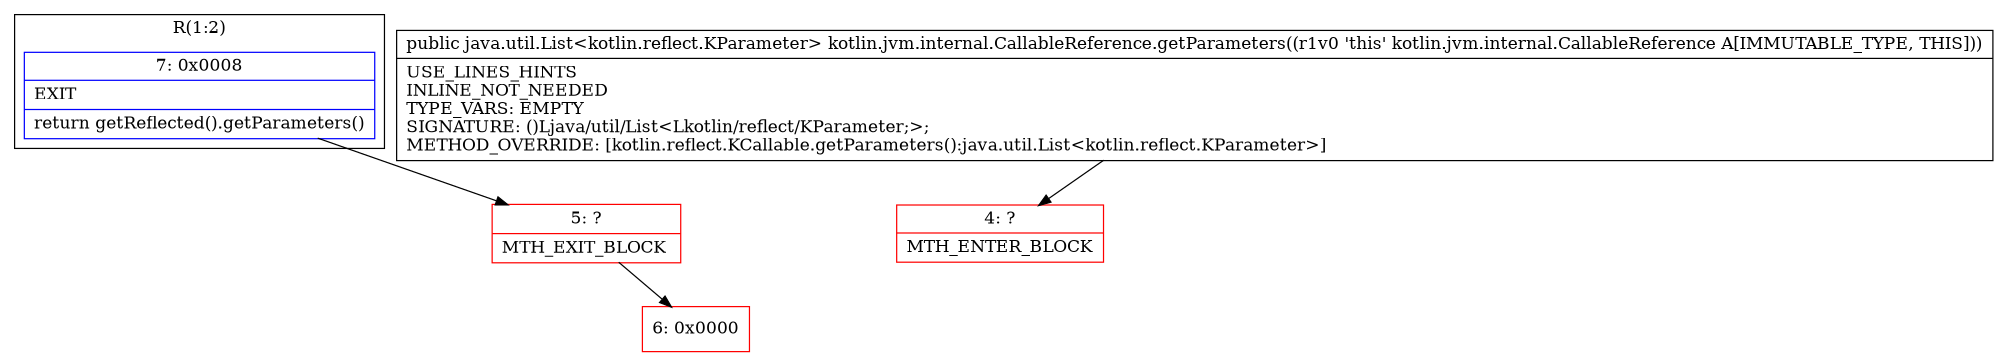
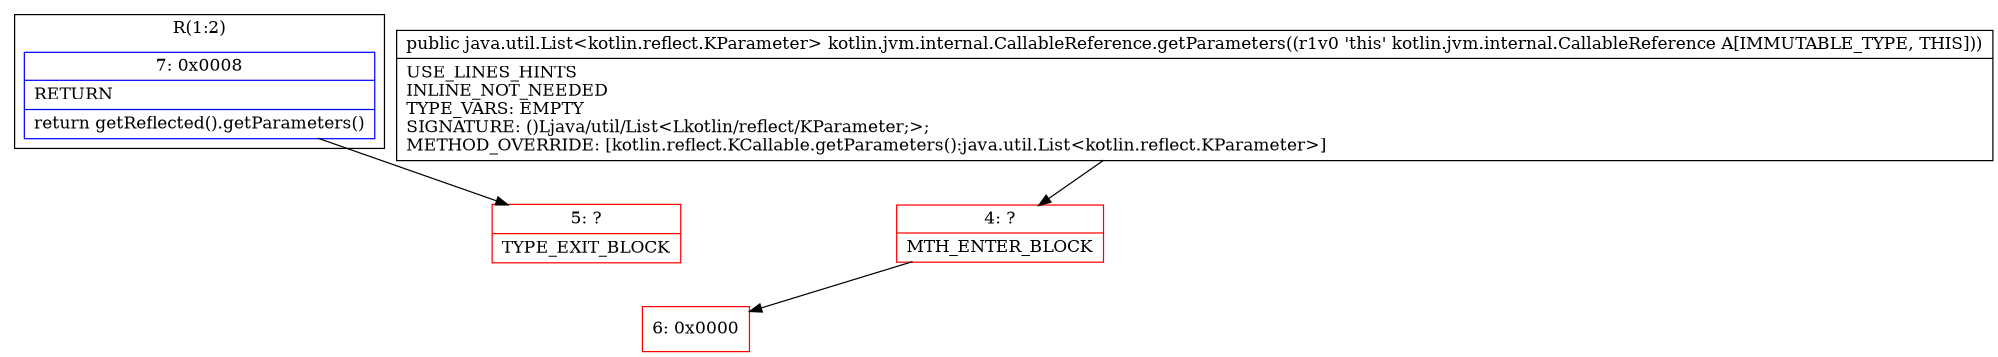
node "7: 0x0008": text "EXIT" -> "RETURN"
node "5: ?": text "MTH_EXIT_BLOCK" -> "TYPE_EXIT_BLOCK"
edge "5: ?" -> "6: 0x0000": now "4: ?" -> "6: 0x0000"
